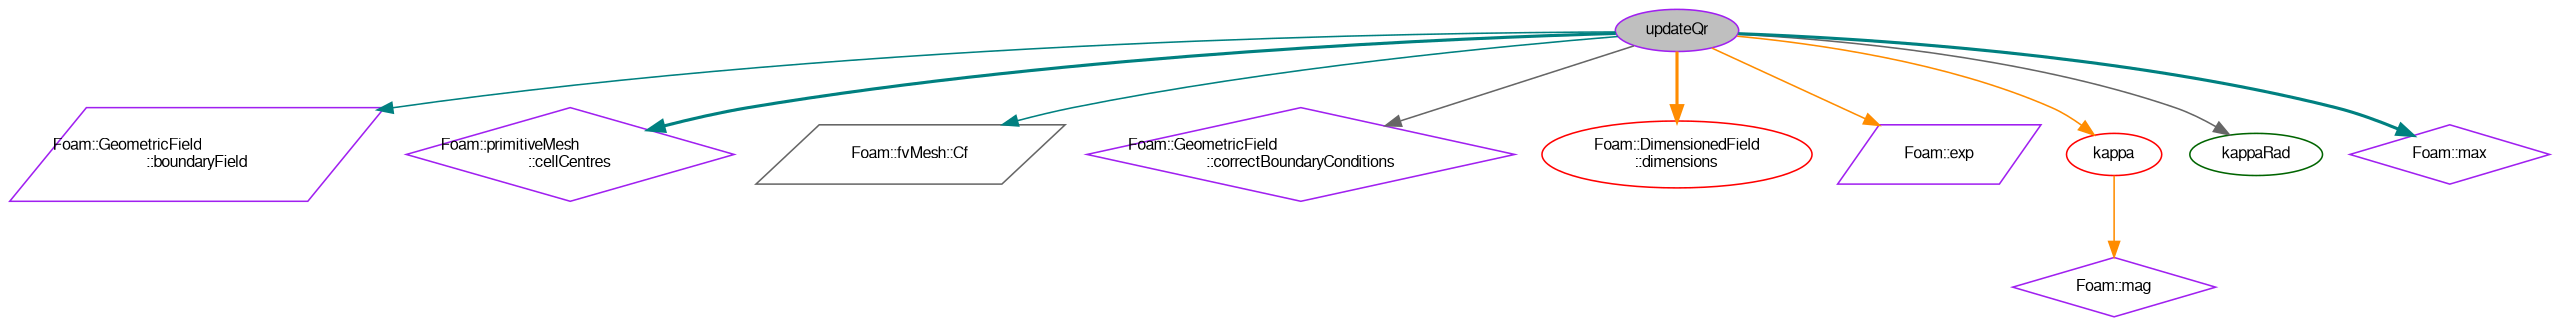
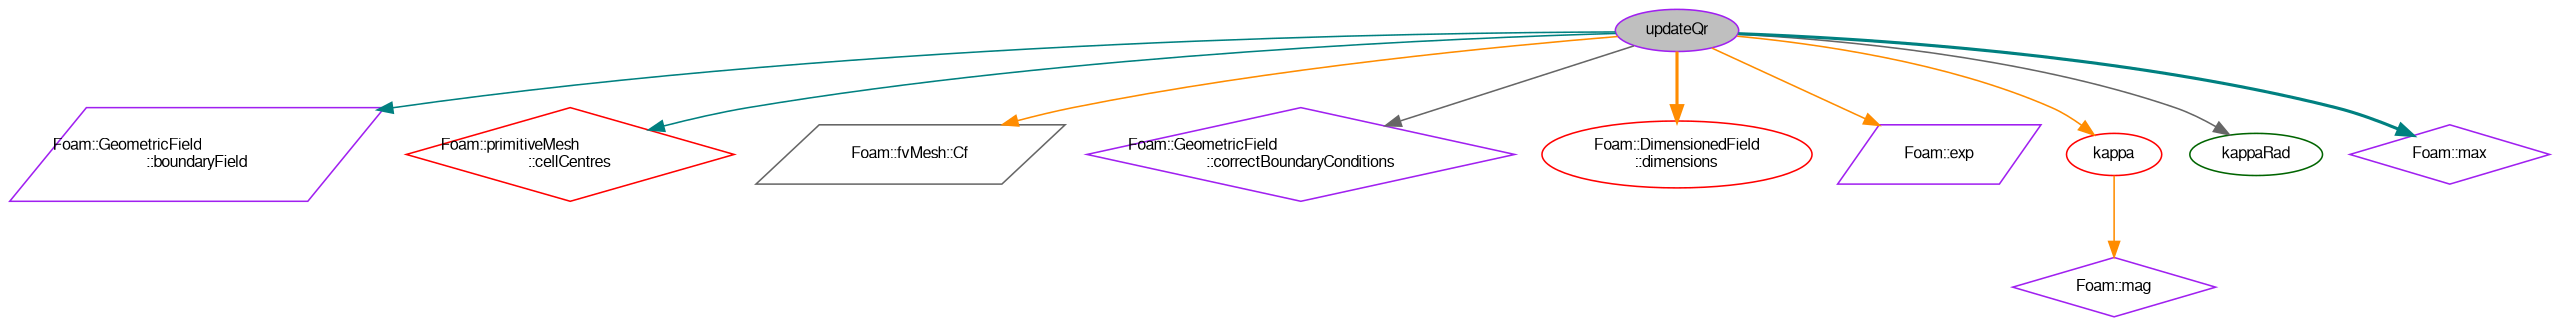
edge "updateQr" -> "Foam::primitiveMesh ::cellCentres": style bold -> solid
edge "updateQr" -> "Foam::fvMesh::Cf": color teal -> darkorange
node "Foam::primitiveMesh ::cellCentres": color purple -> red
